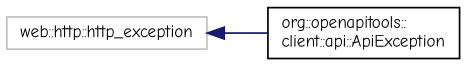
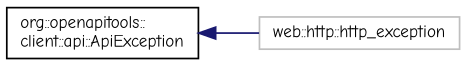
edge "org::openapitools:: client::api::ApiException" -> "web::http::http_exception": reversed
